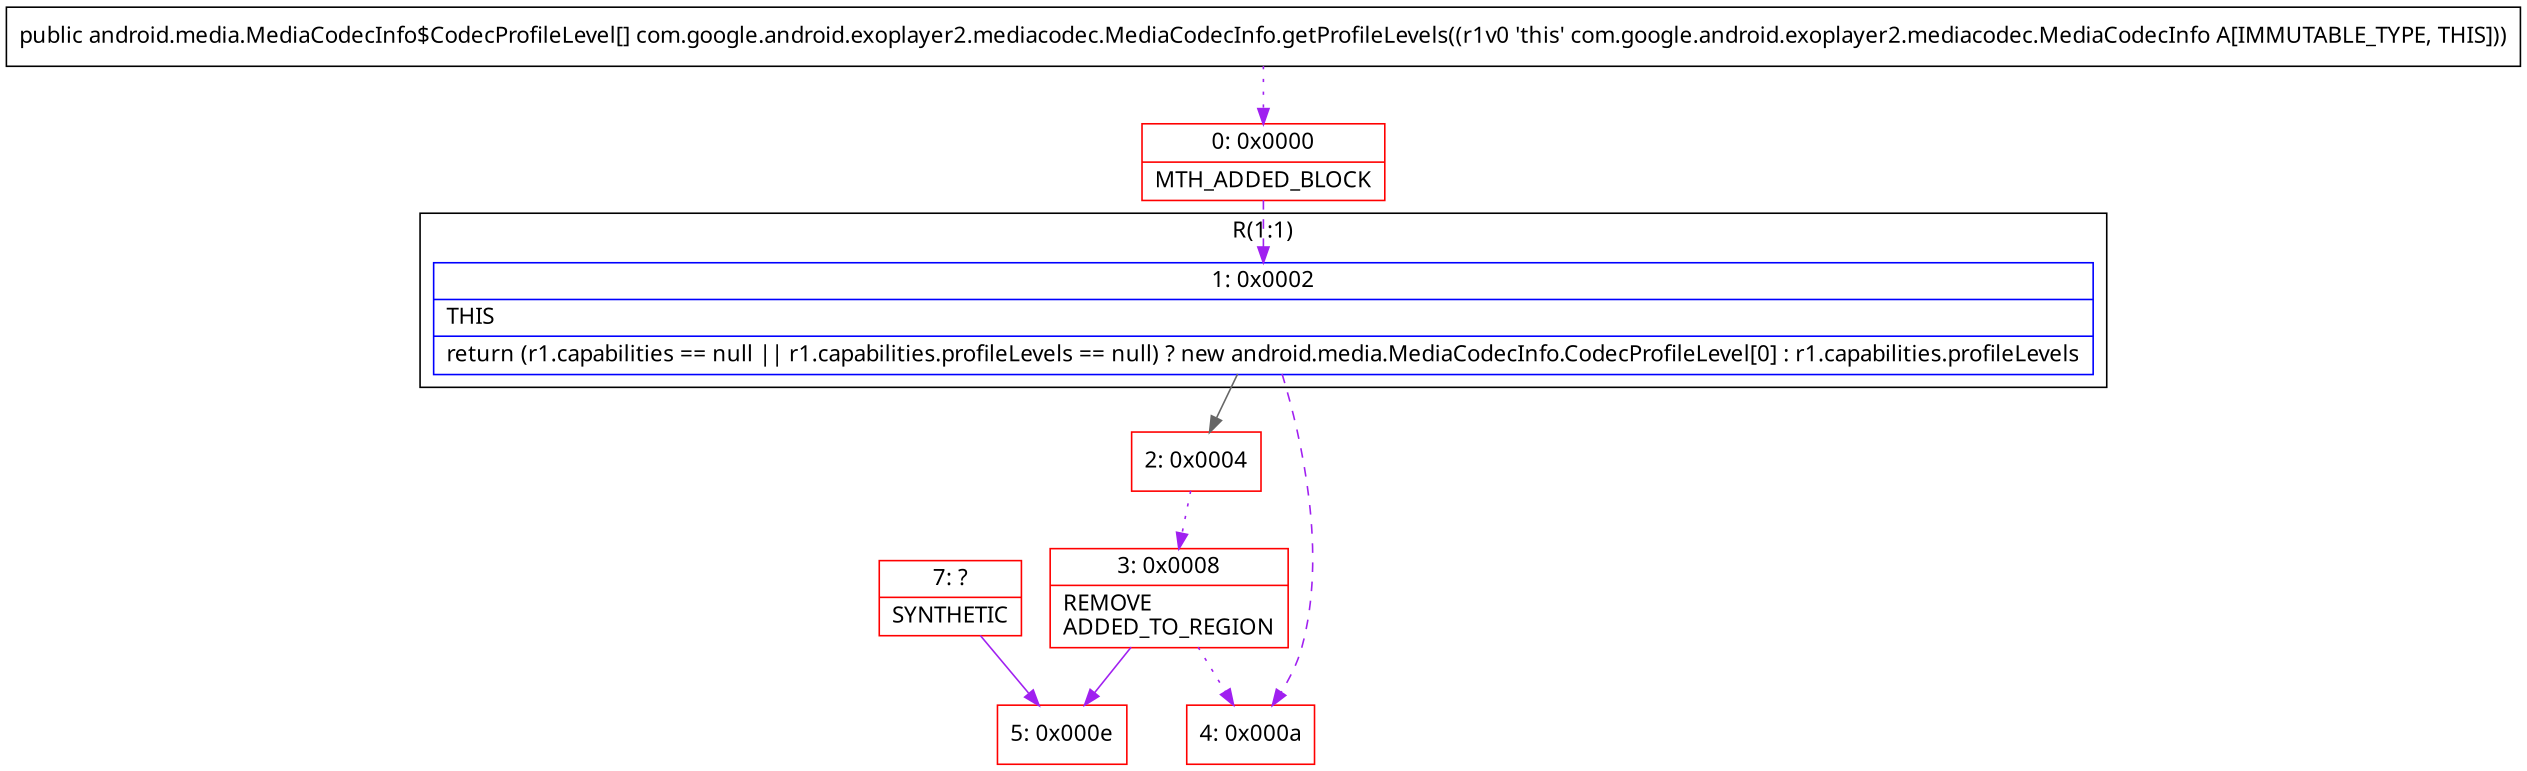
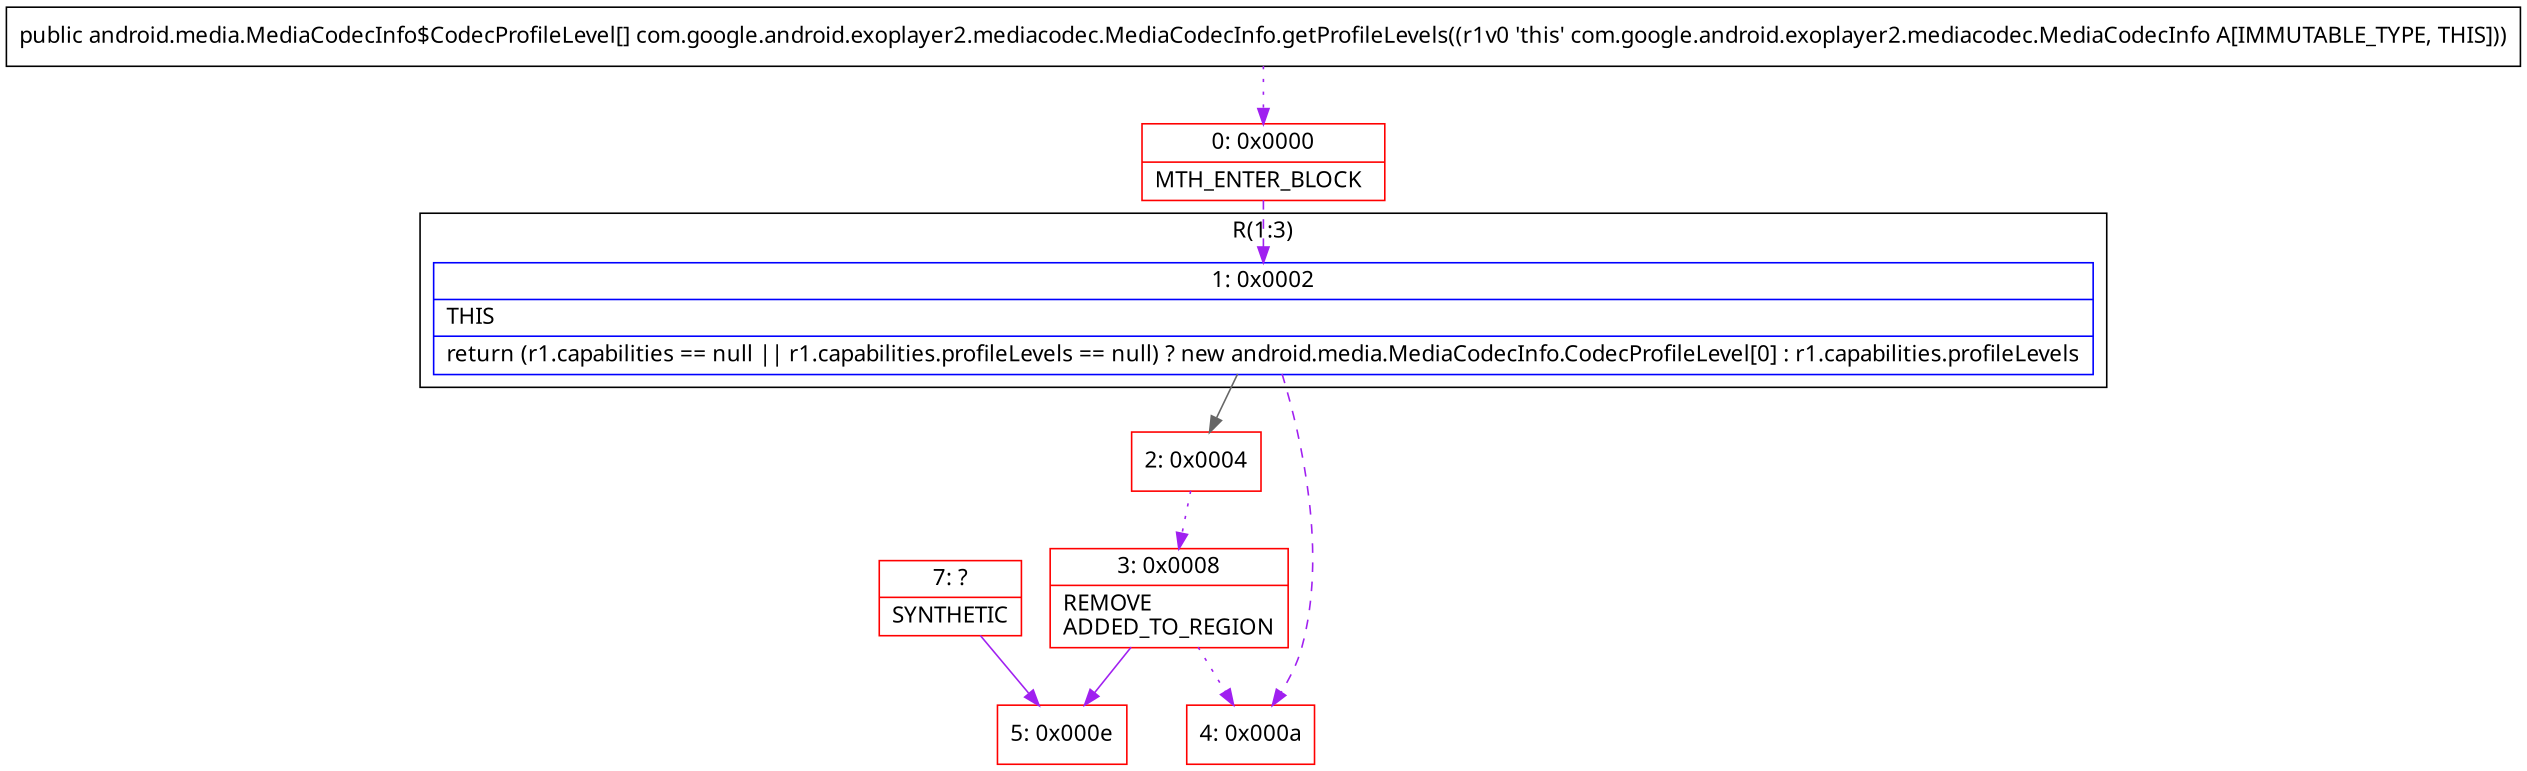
node "0: 0x0000": text "MTH_ADDED_BLOCK" -> "MTH_ENTER_BLOCK"
cluster "R(1:1)": label "R(1:1)" -> "R(1:3)"
